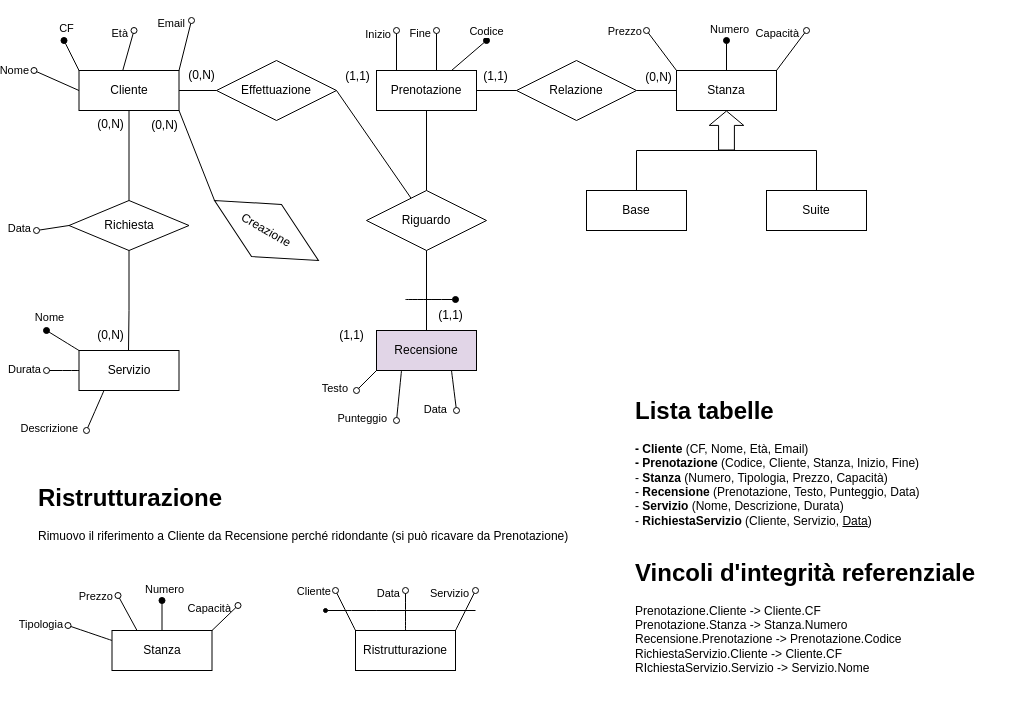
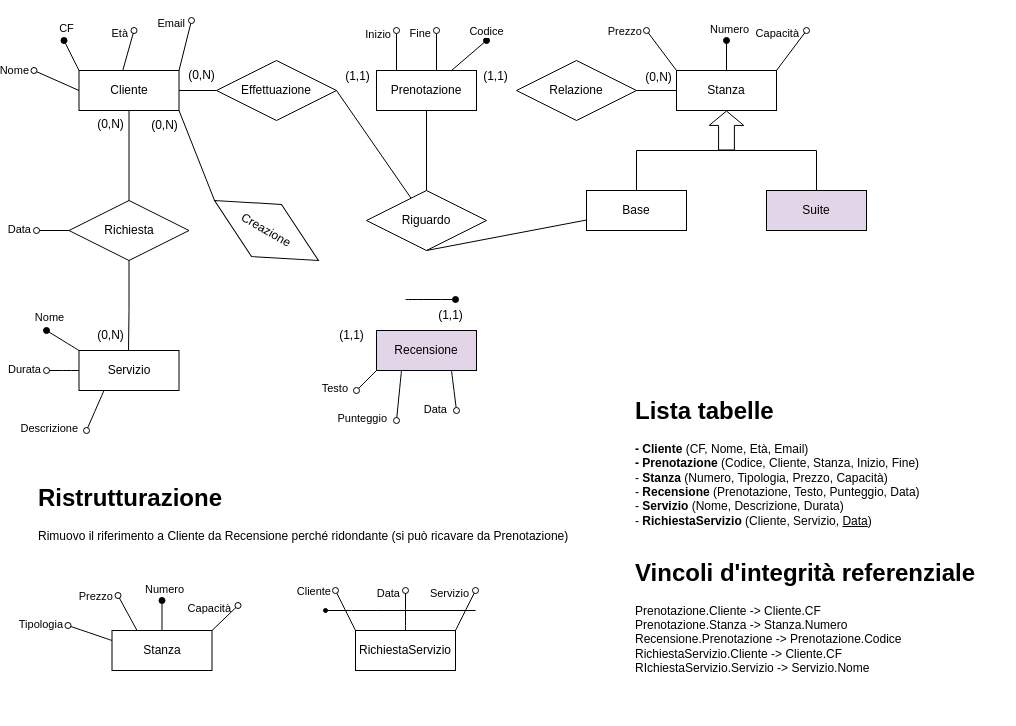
edge "Prenotazione" -- "Relazione": removed
node "Suite": fillcolor #ffffff -> #e1d5e7
node "Richiesta": size 120x50 -> 120x60
edge "Riguardo" -- "Recensione": now "Riguardo" -- "Base"
node "Ristrutturazione": label "Ristrutturazione" -> "RichiestaServizio"
